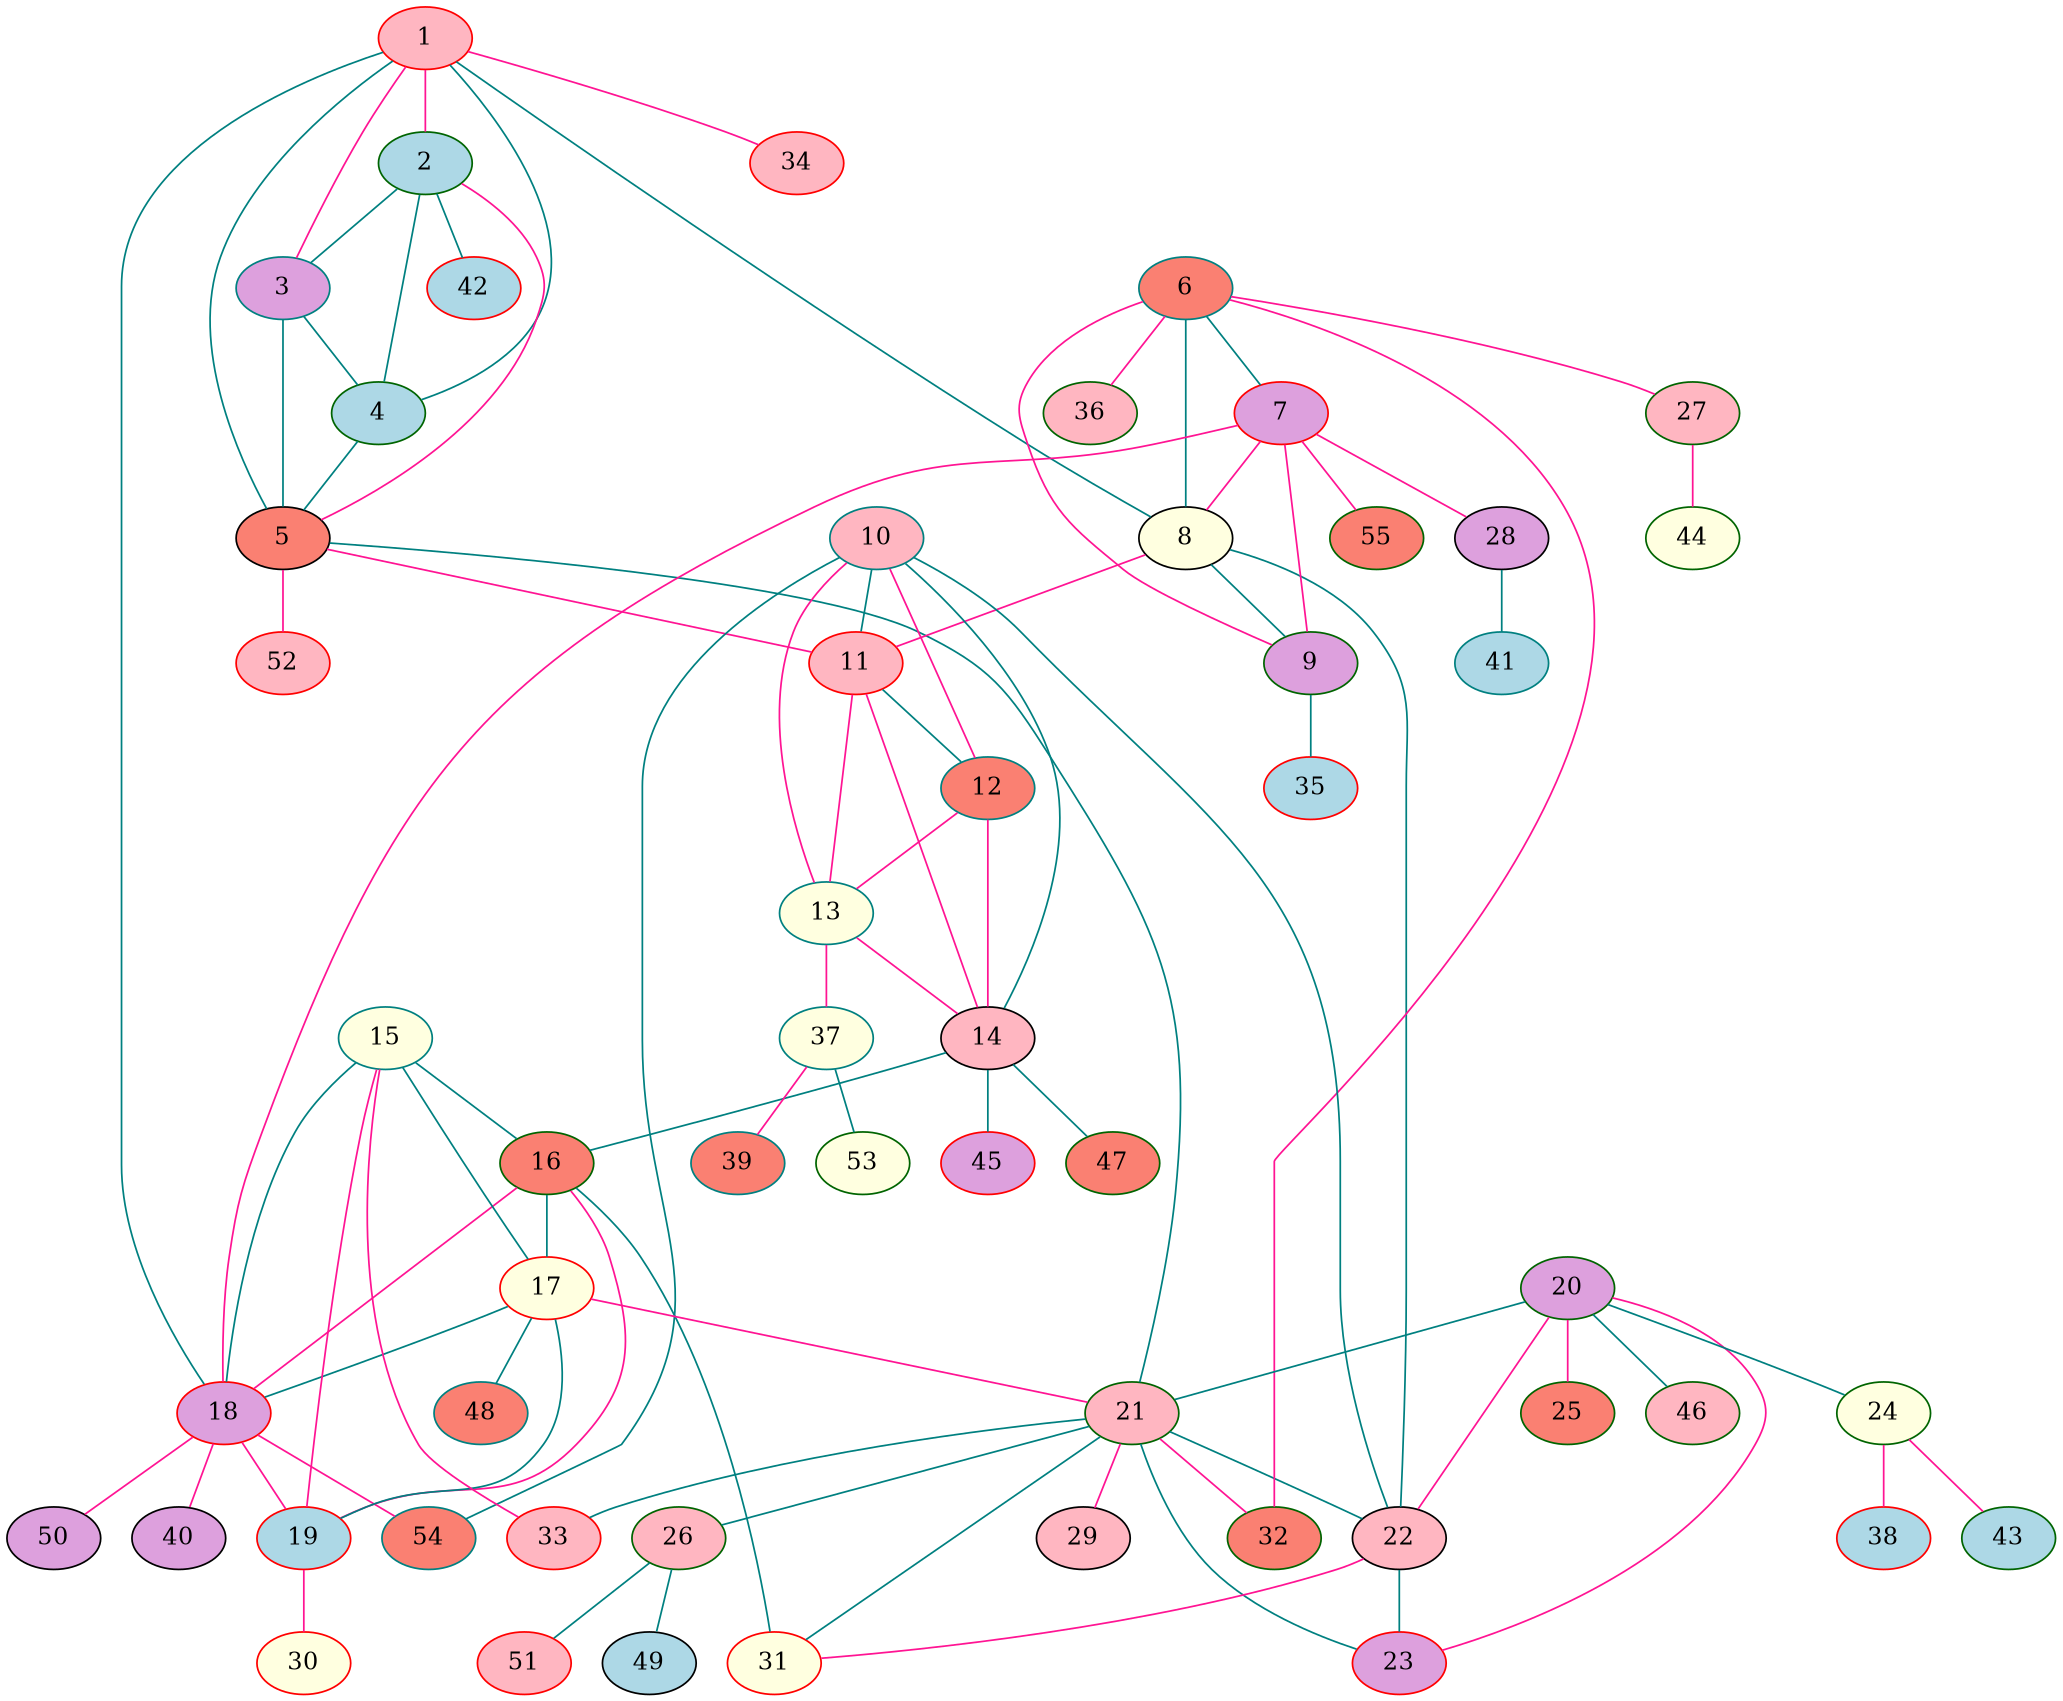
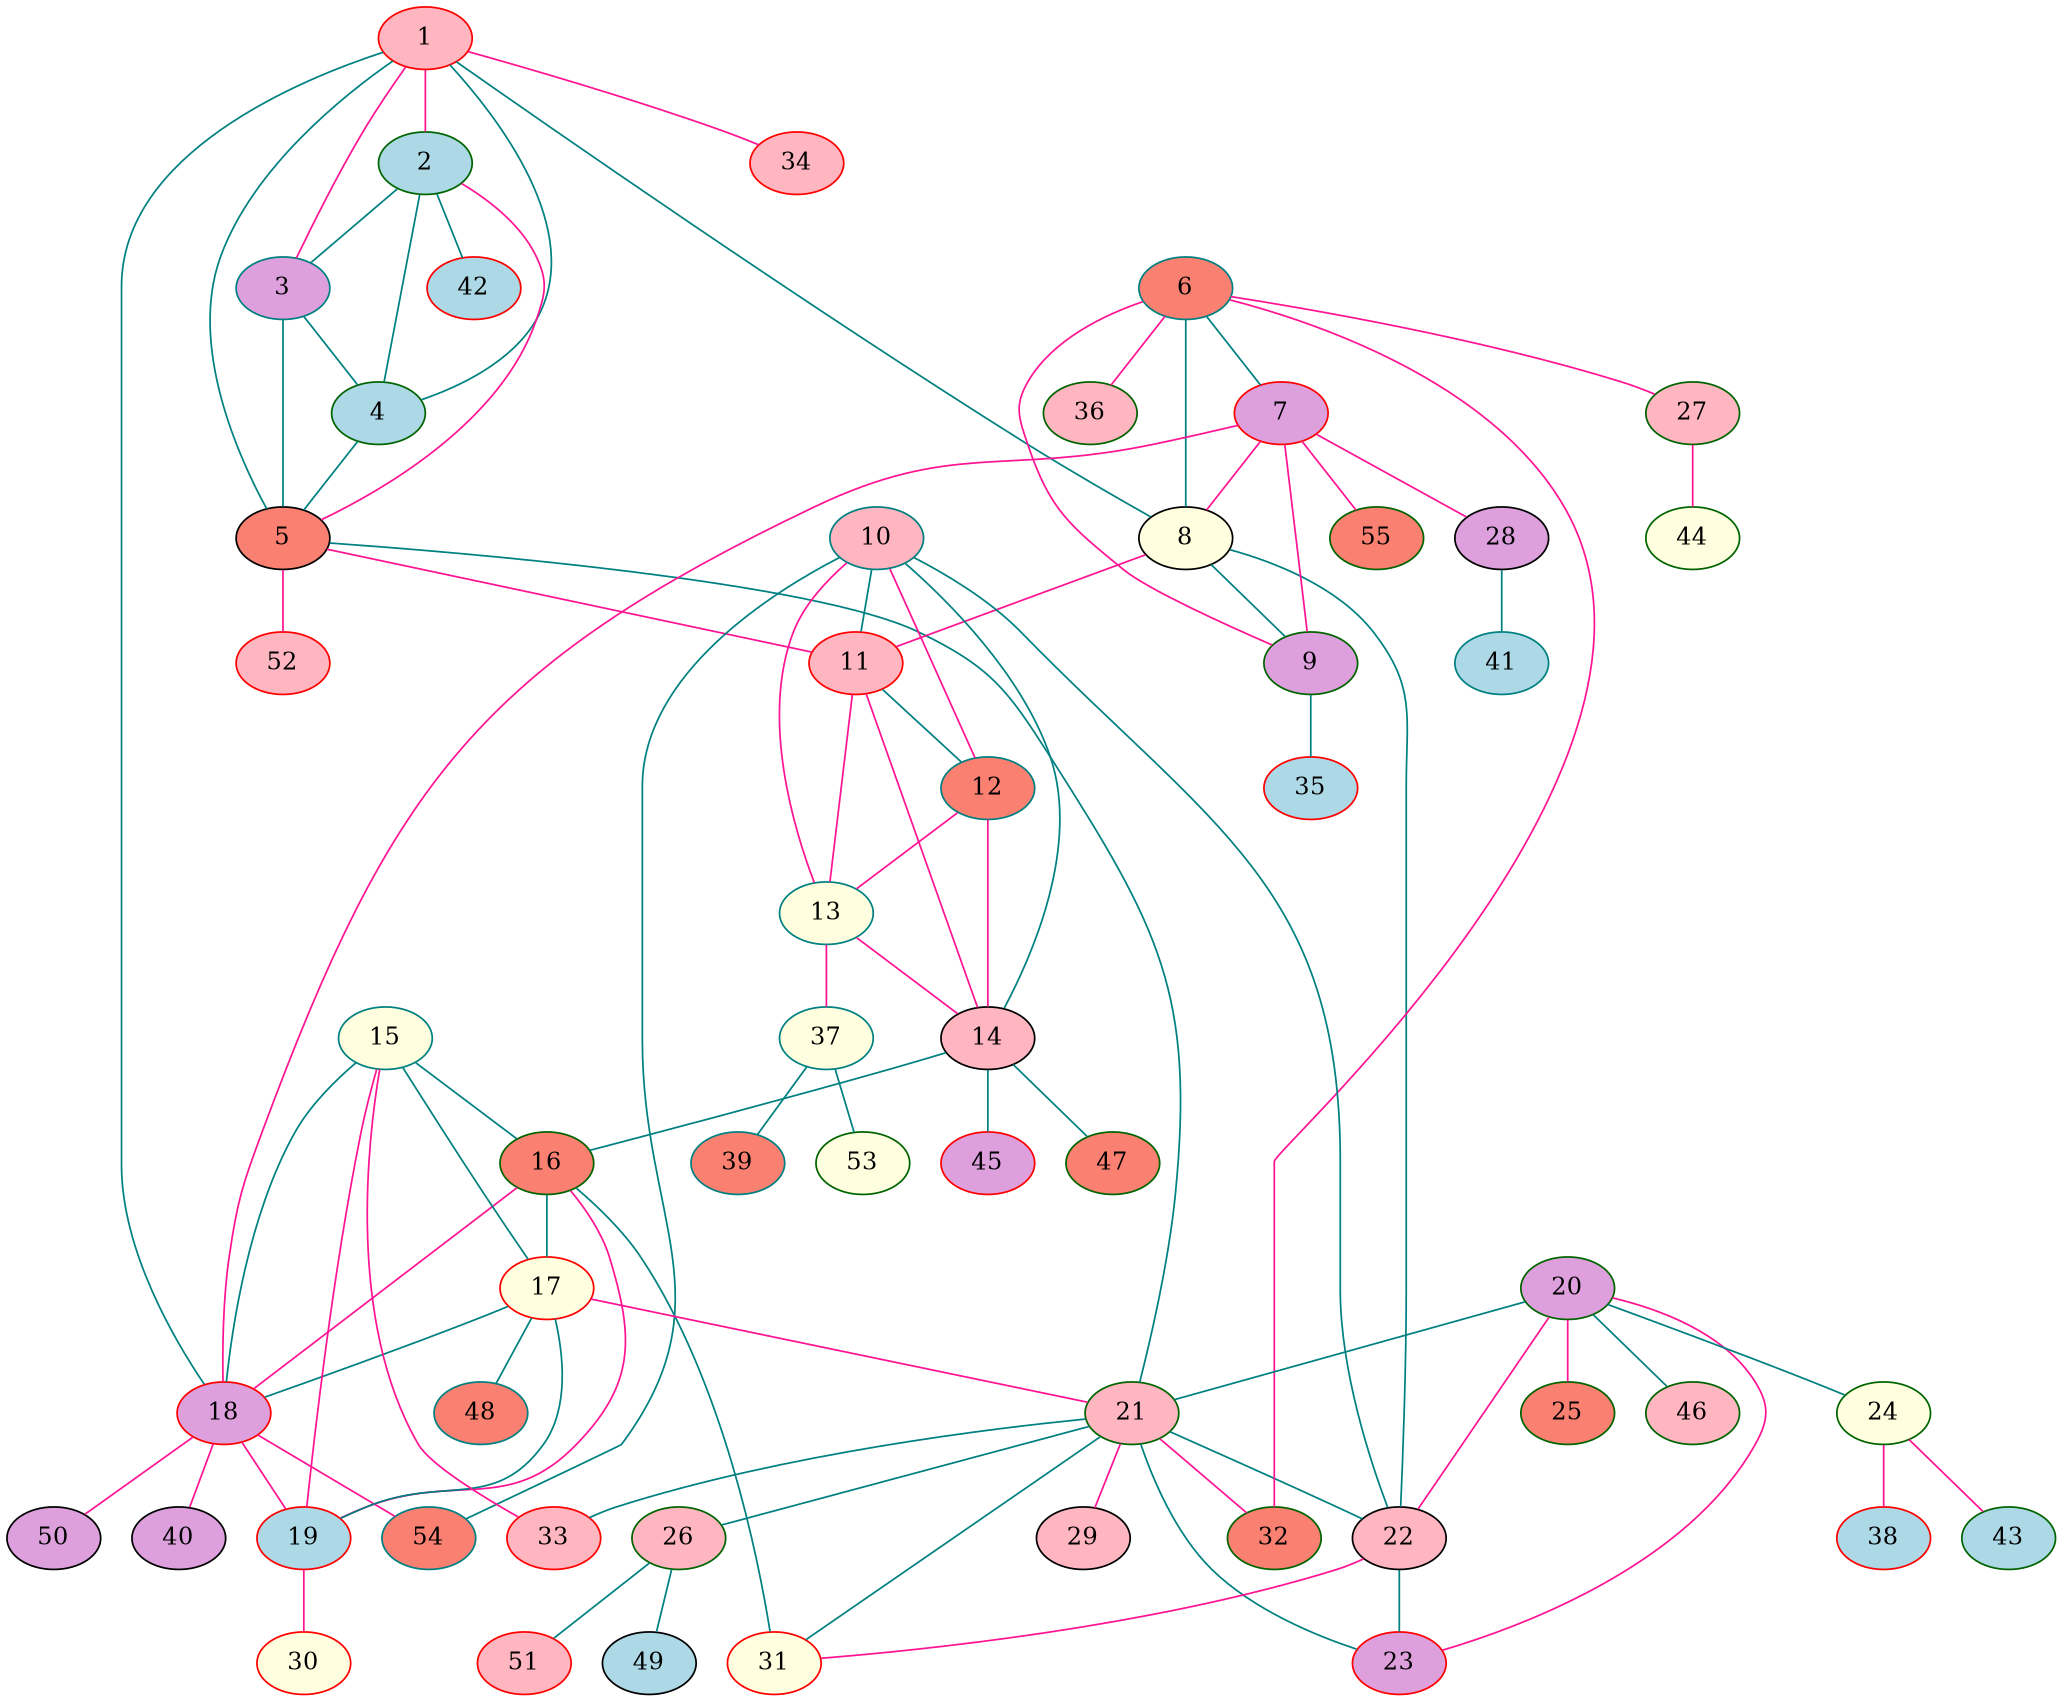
edge "37" -- "39": color deeppink -> teal
